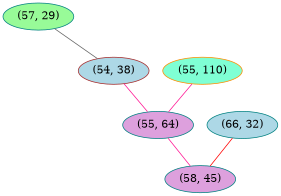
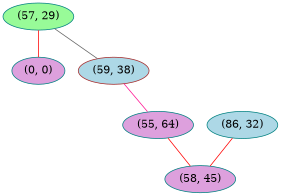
node "(0, 0)": added
node "(54, 38)": label "(54, 38)" -> "(59, 38)"
node "(55, 110)": removed
node "(66, 32)": label "(66, 32)" -> "(86, 32)"
edge "(55, 64)" -- "(58, 45)": color deeppink -> red
